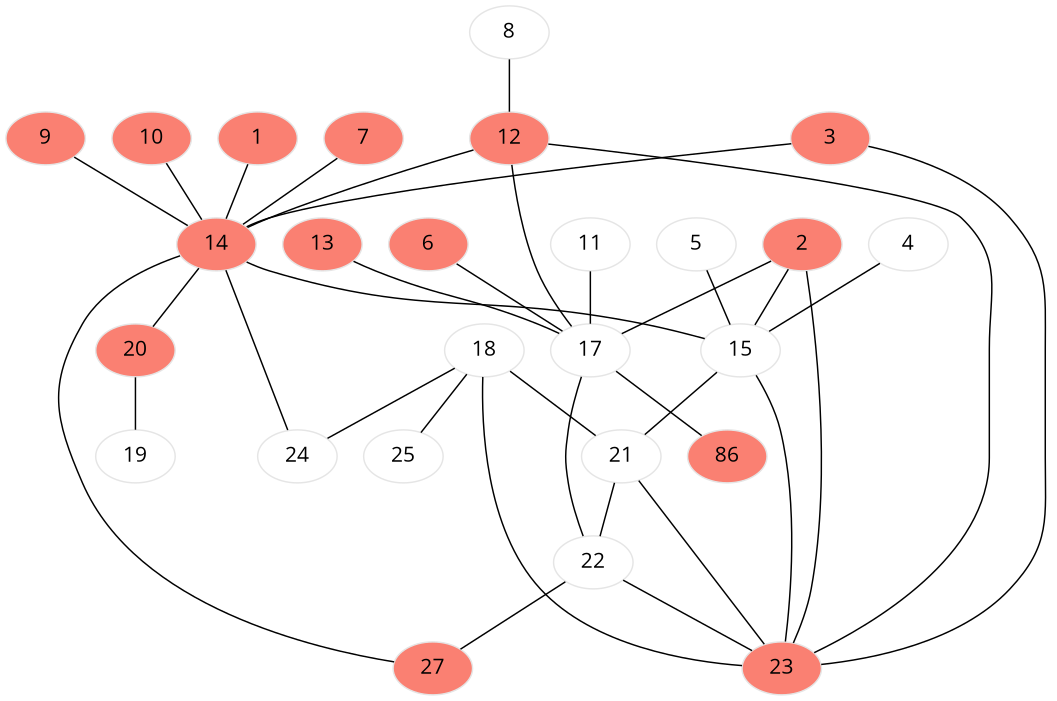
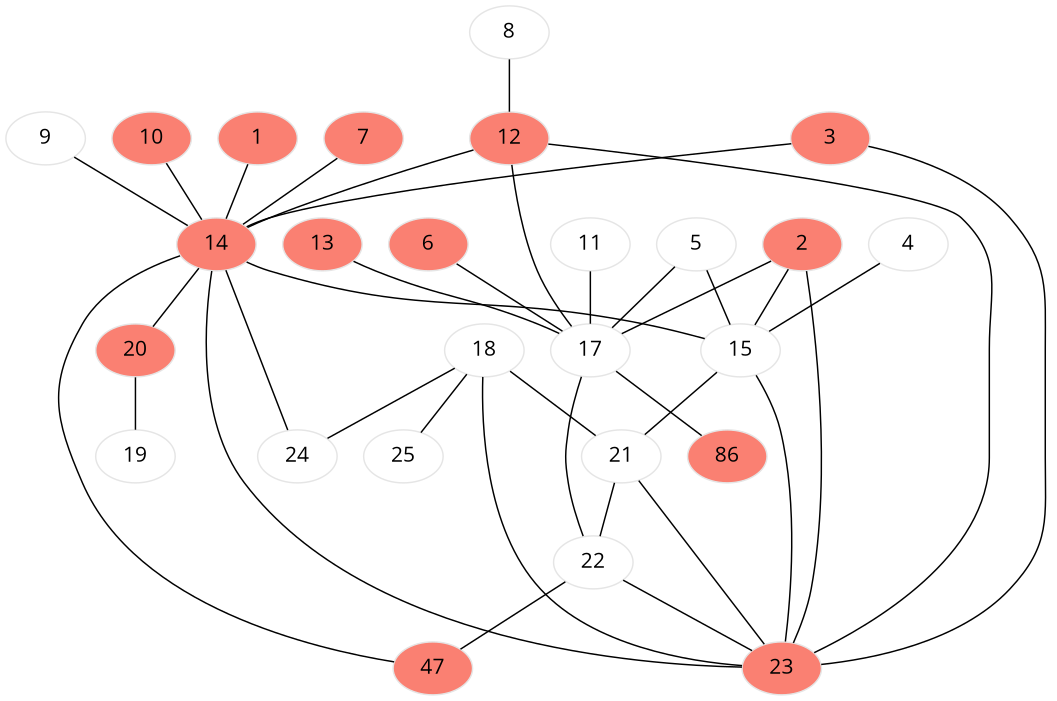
node "9": fillcolor salmon -> white
edge "5" -- "17": added
edge "14" -- "23": added
node "27": label "27" -> "47"
